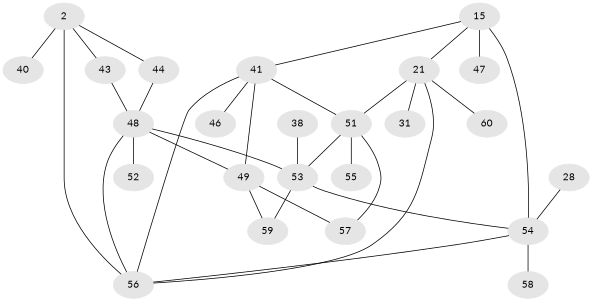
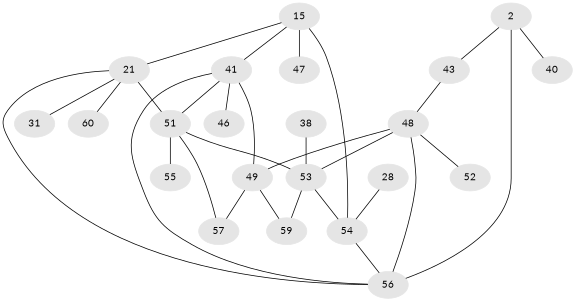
node "44": removed
node "58": removed
